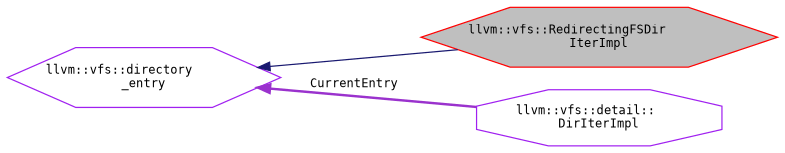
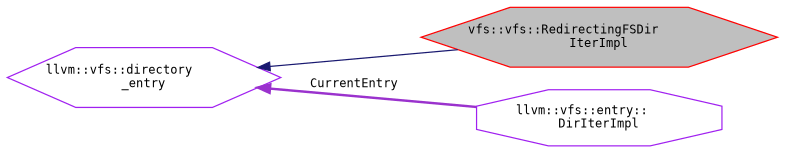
node "llvm::vfs::RedirectingFSDir IterImpl": label "llvm::vfs::RedirectingFSDir IterImpl" -> "vfs::vfs::RedirectingFSDir IterImpl"
node "llvm::vfs::detail:: DirIterImpl": label "llvm::vfs::detail:: DirIterImpl" -> "llvm::vfs::entry:: DirIterImpl"
